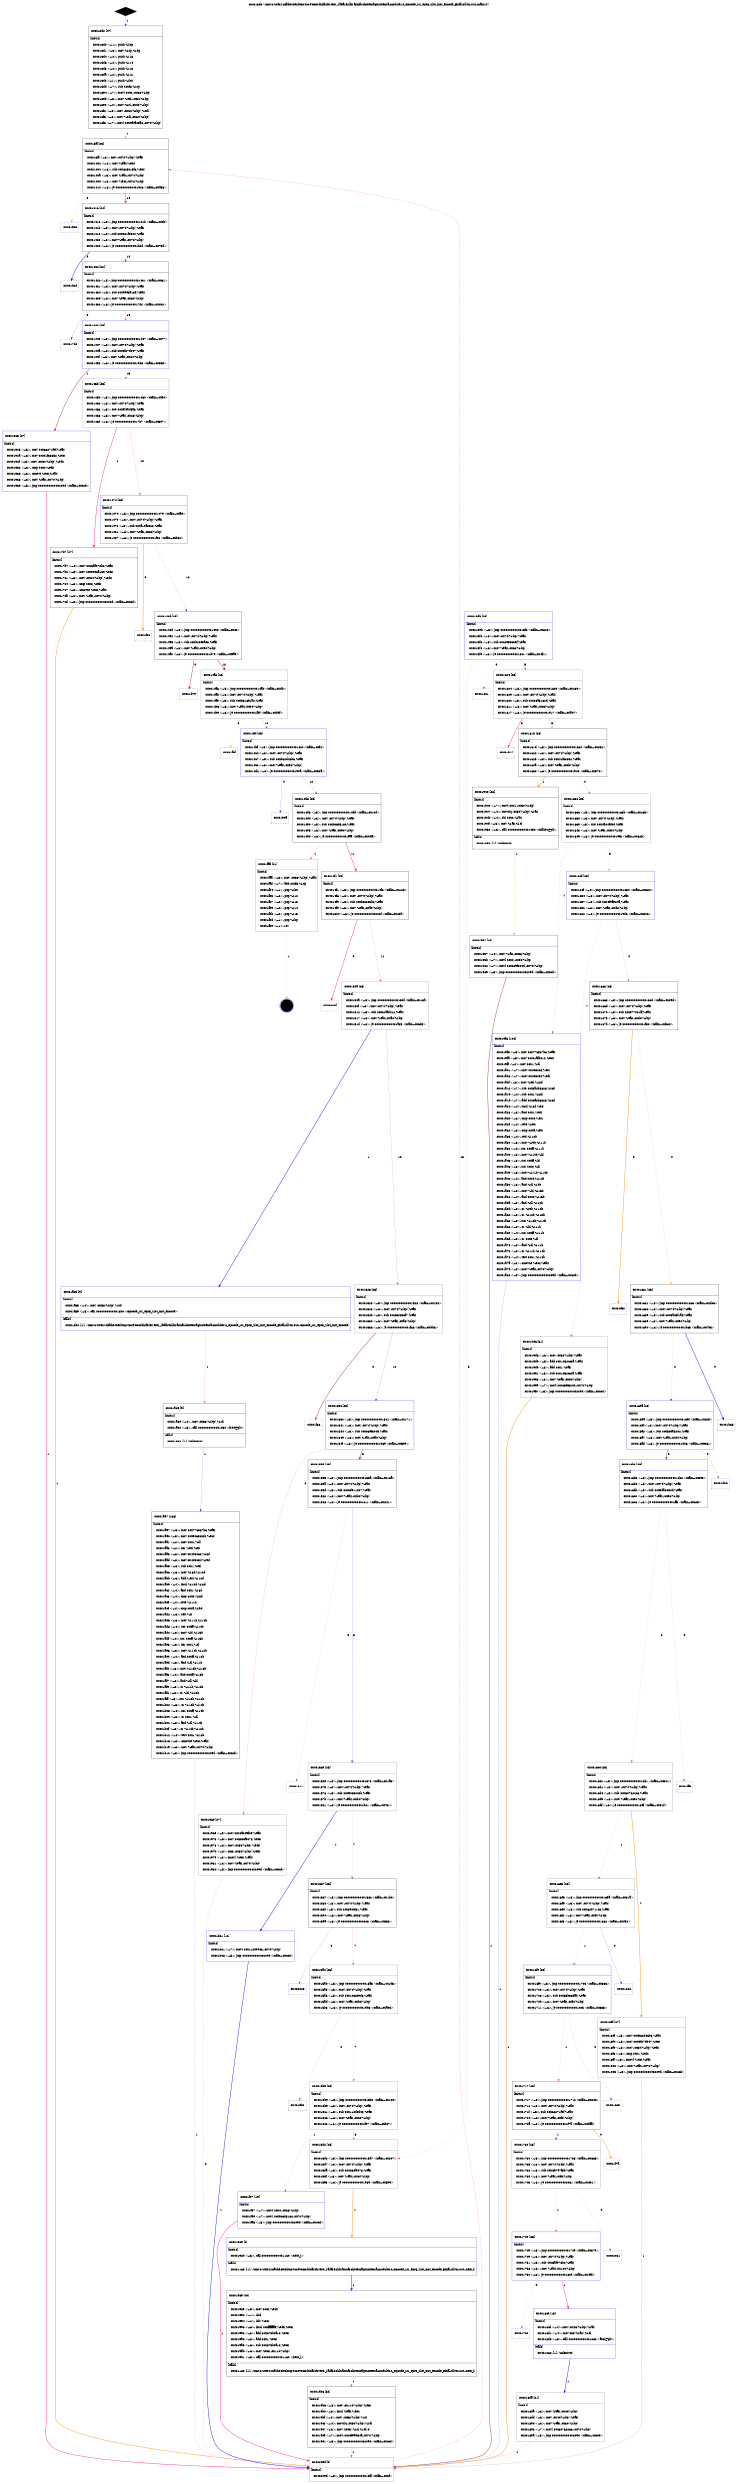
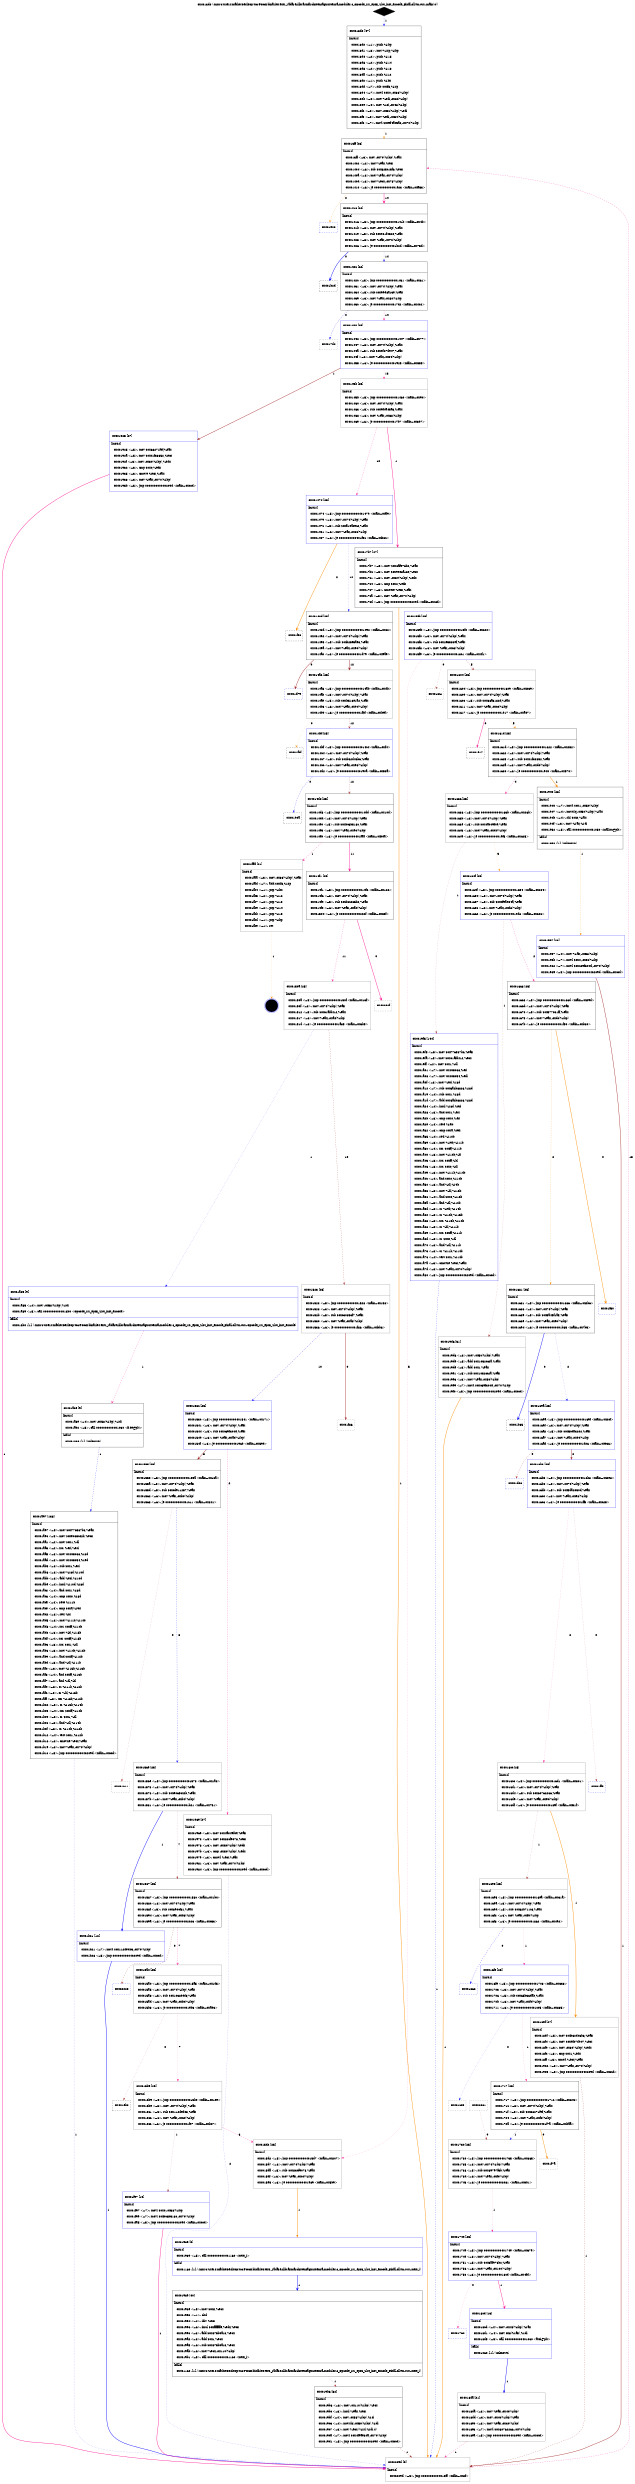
edge "0x40150a [25]" -> "0x401a85 [9]": style bold -> dotted
edge "0x401730 [25]" -> "0x402081": reversed
